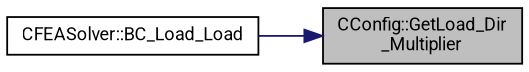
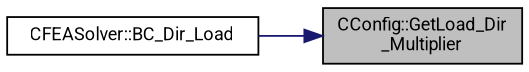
node "CFEASolver::BC_Load_Load": label "CFEASolver::BC_Load_Load" -> "CFEASolver::BC_Dir_Load"
